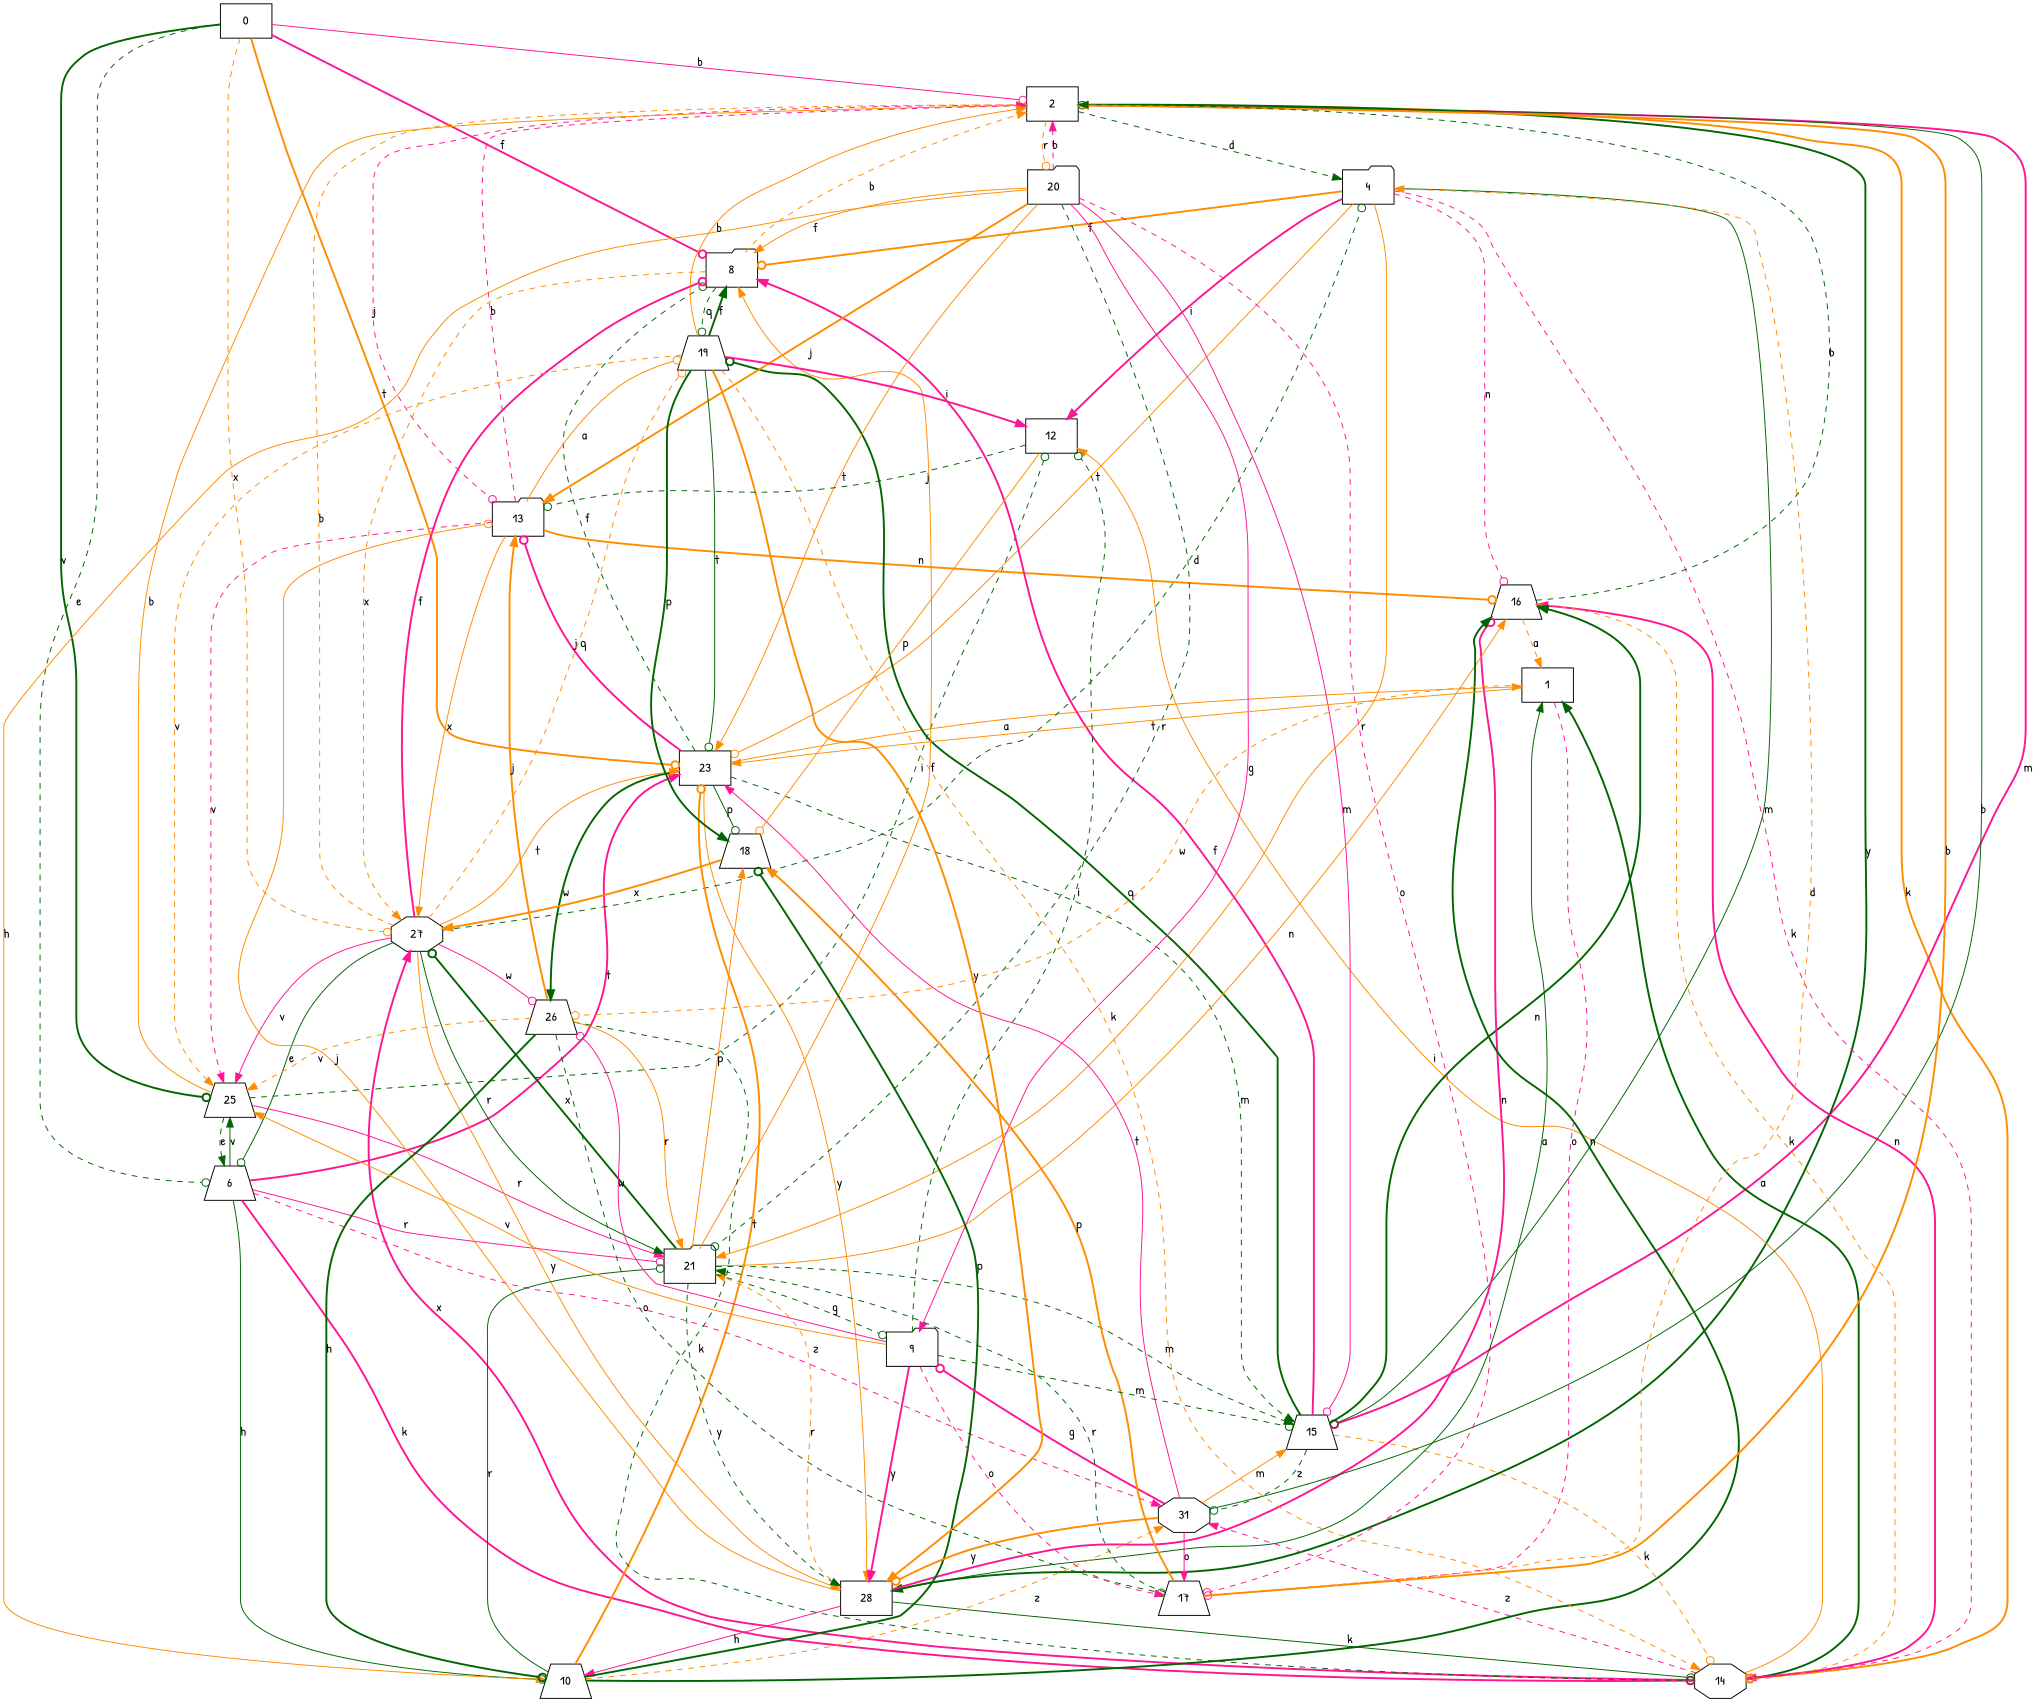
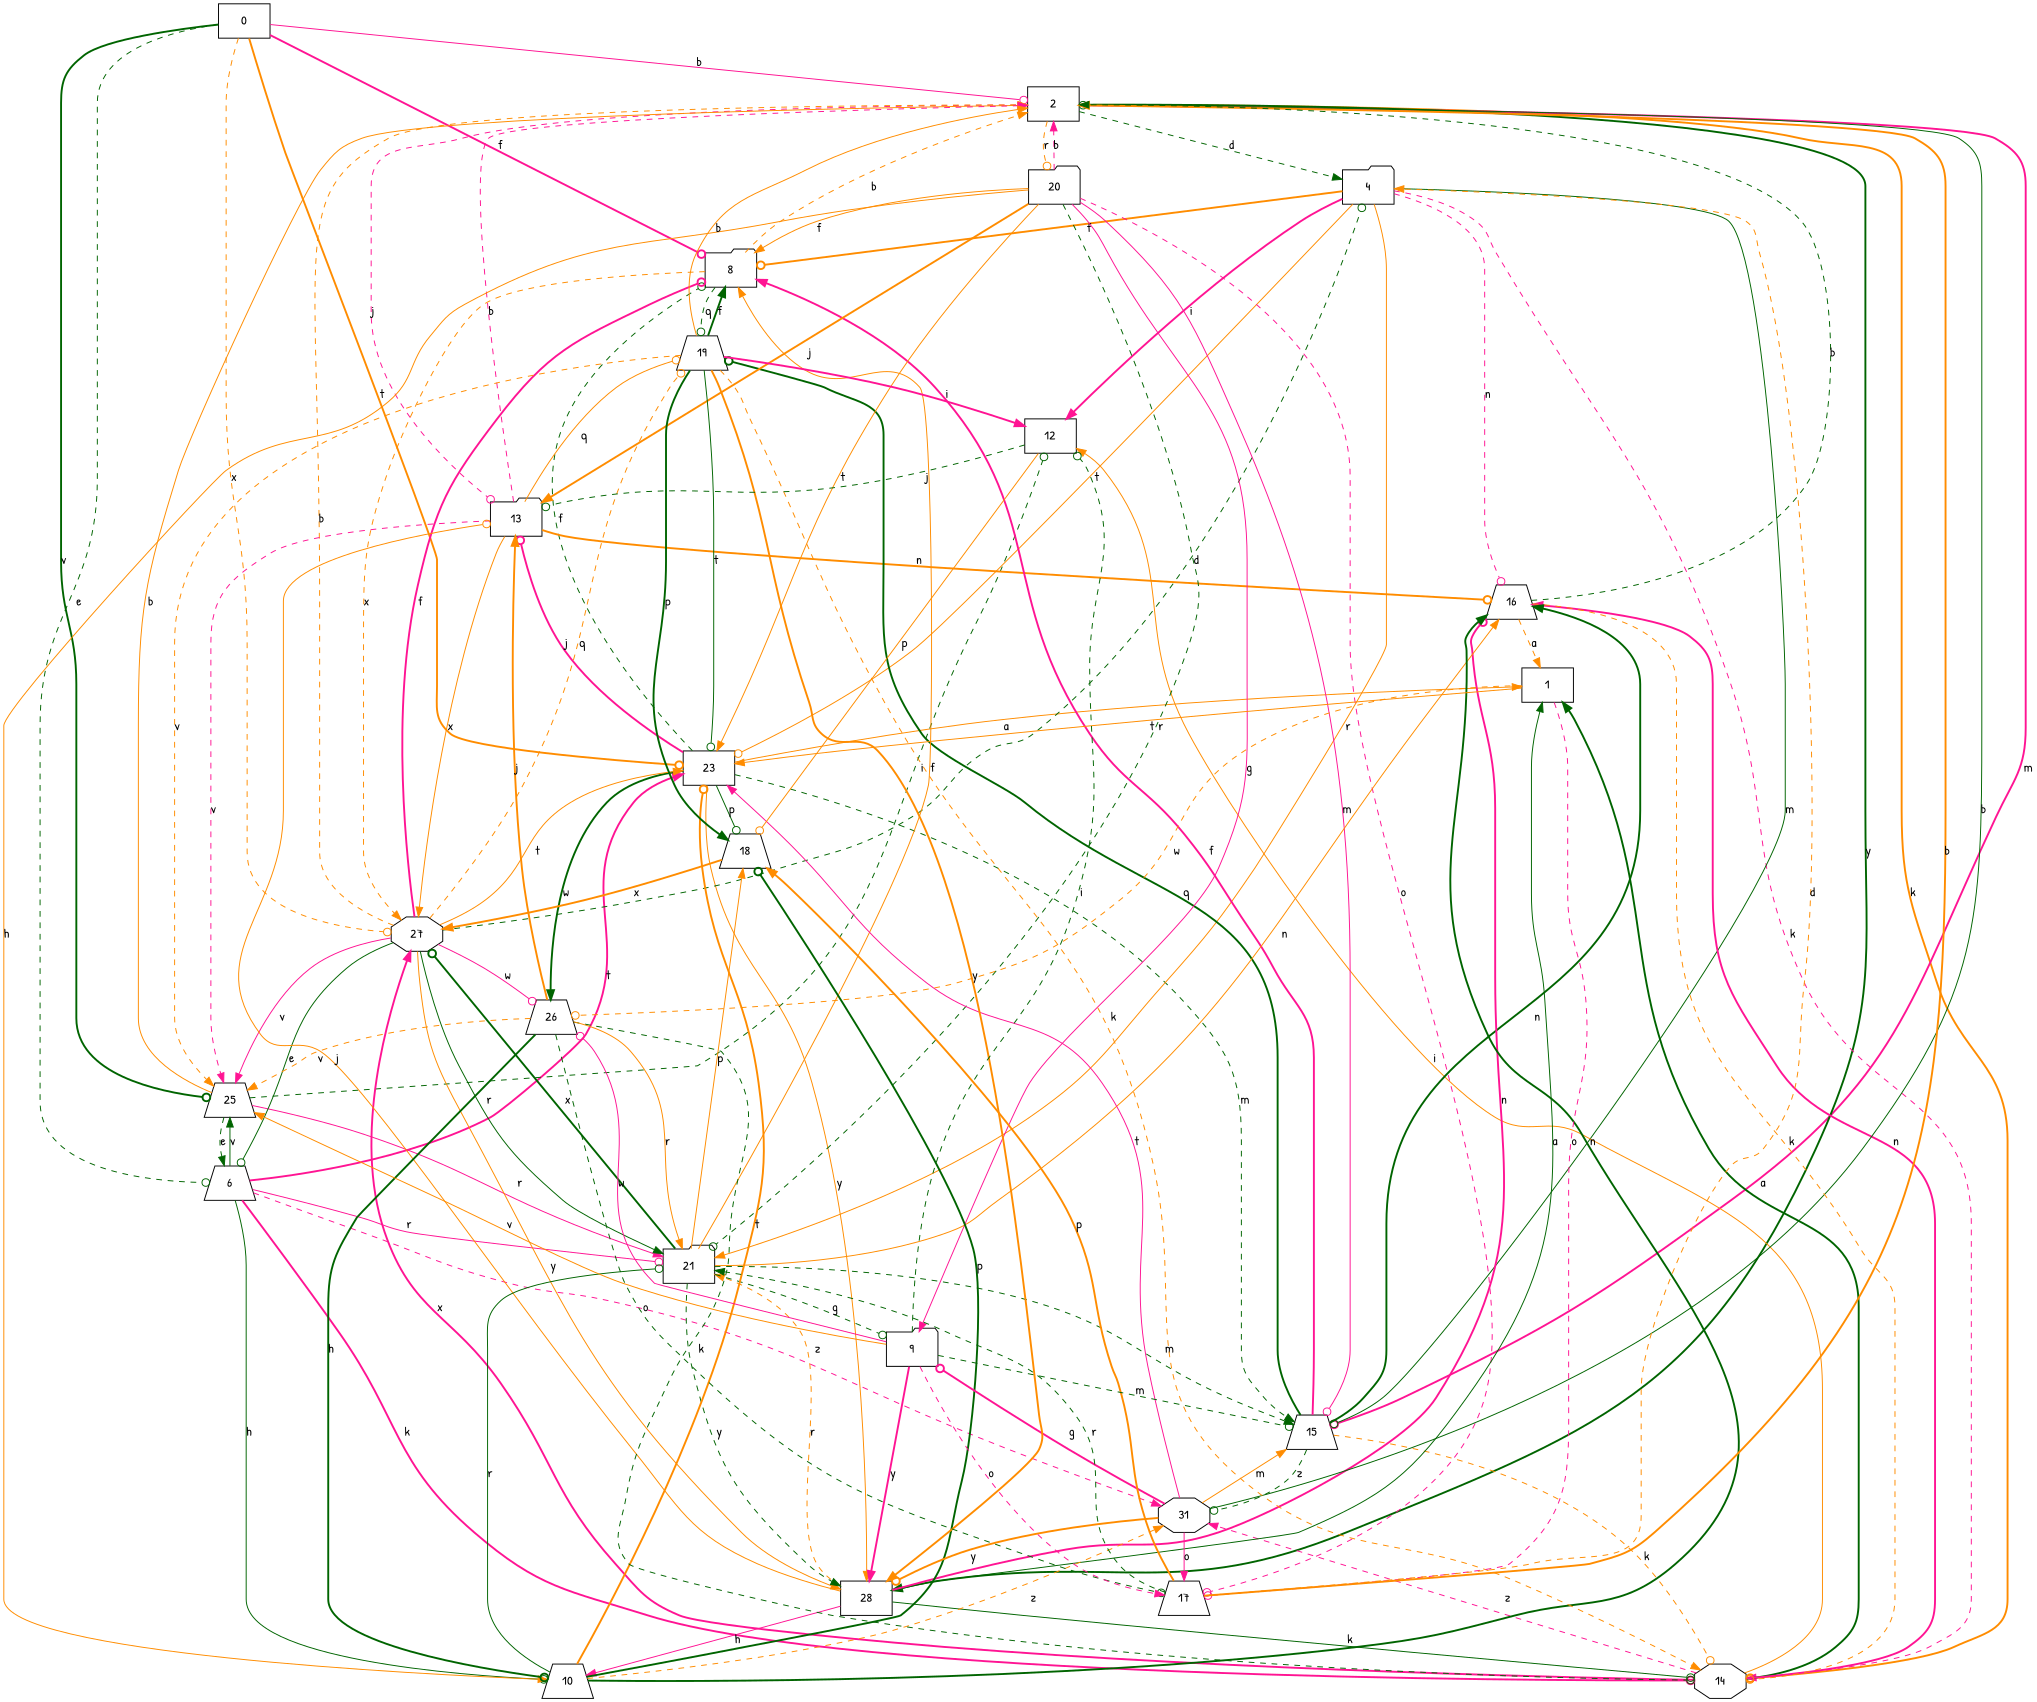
edge "13" -> "19": label "a" -> "q"
